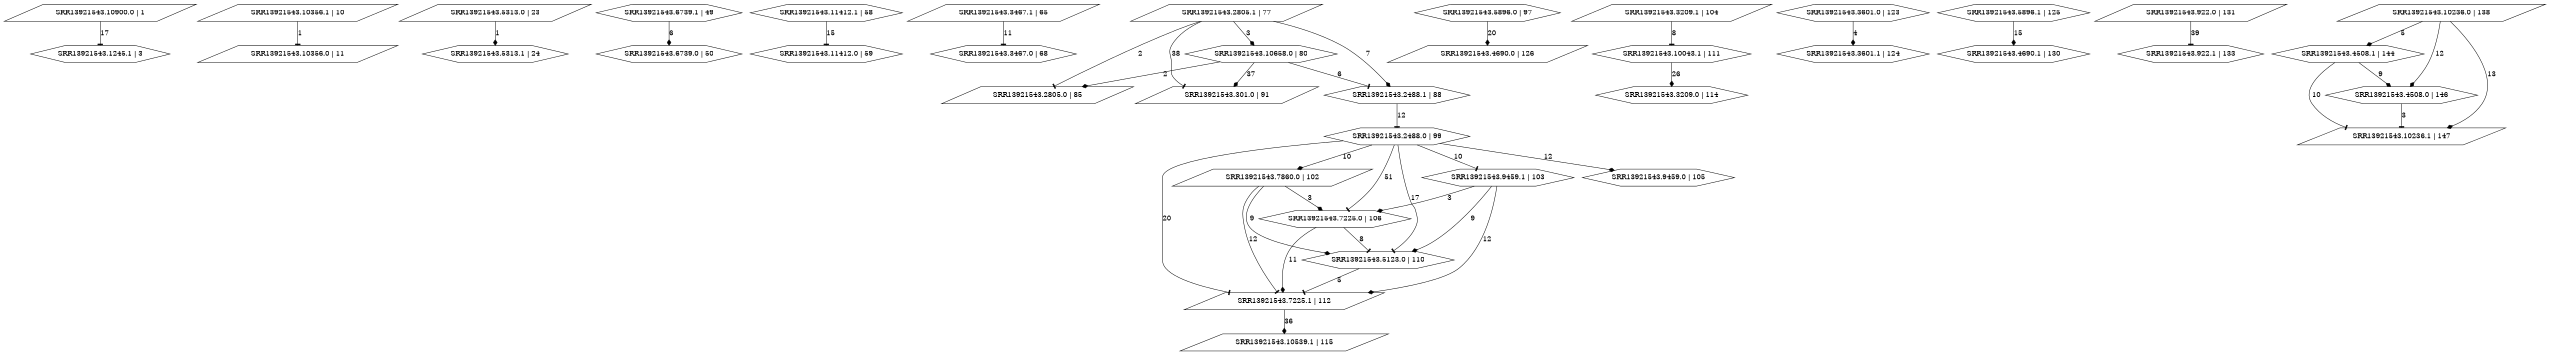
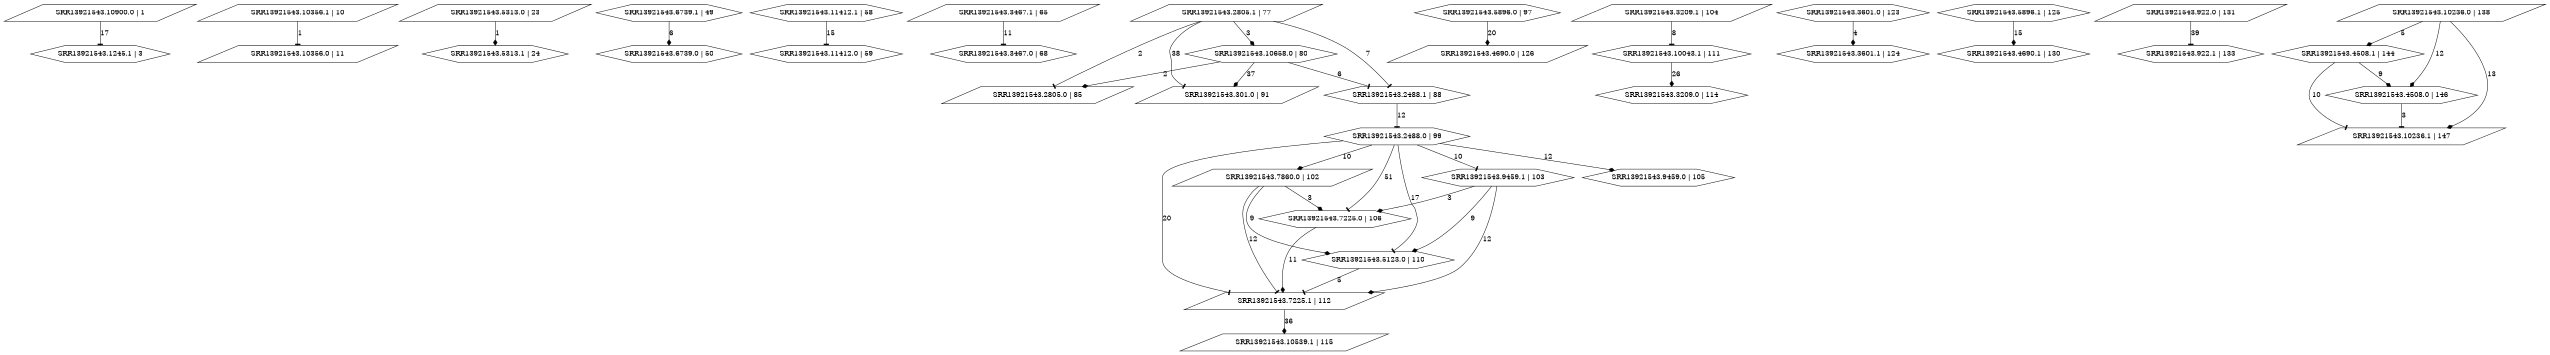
edge "SRR13921543.2805.1 | 77" -> "SRR13921543.2488.1 | 88": arrowhead diamond -> tee
edge "SRR13921543.7225.0 | 106" -> "SRR13921543.5123.0 | 110": removed, label "8"
